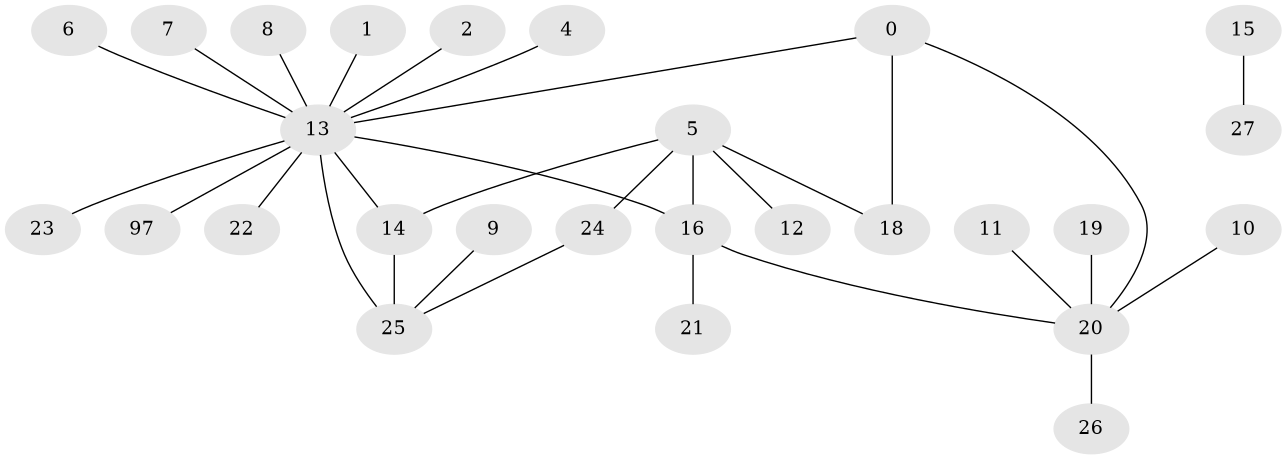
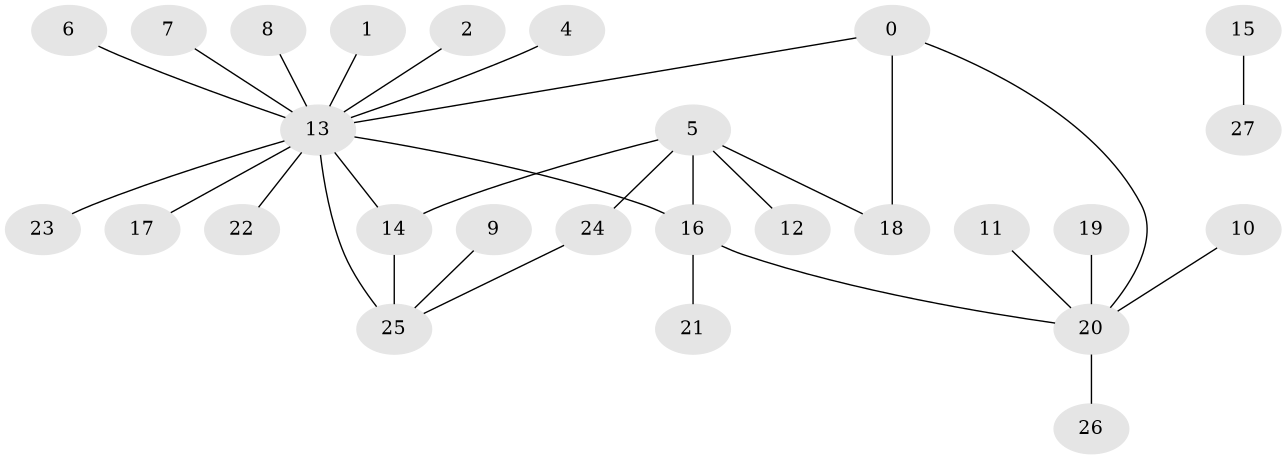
node "97": label "97" -> "17"
